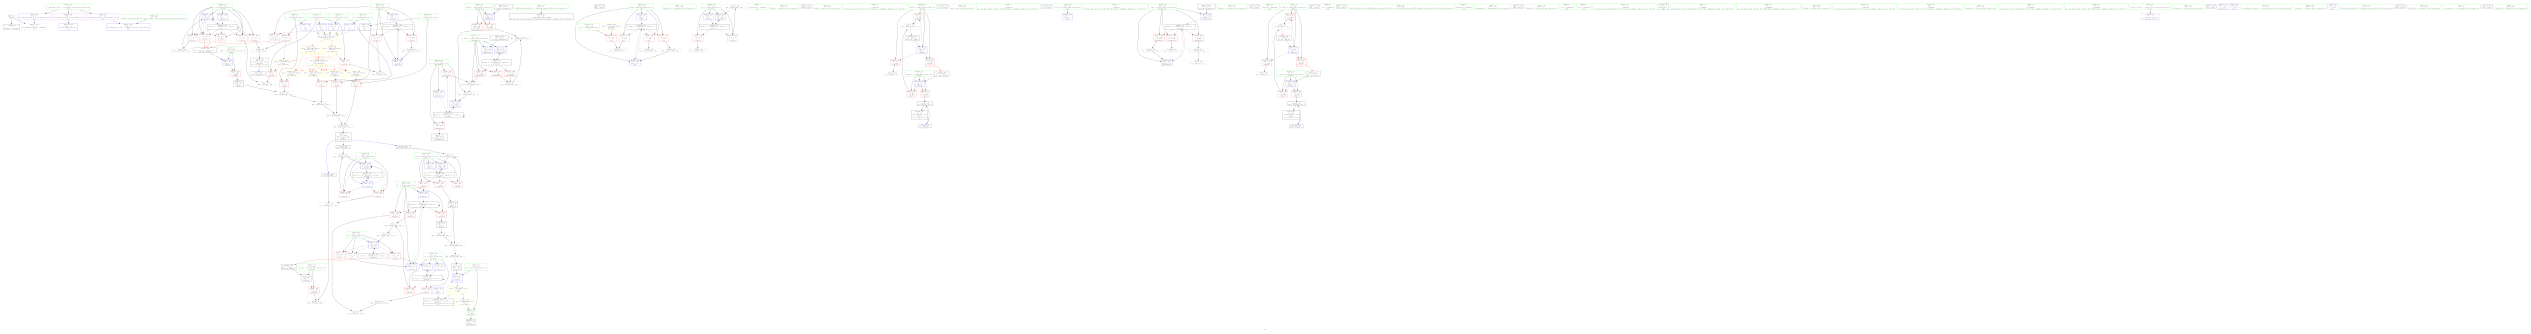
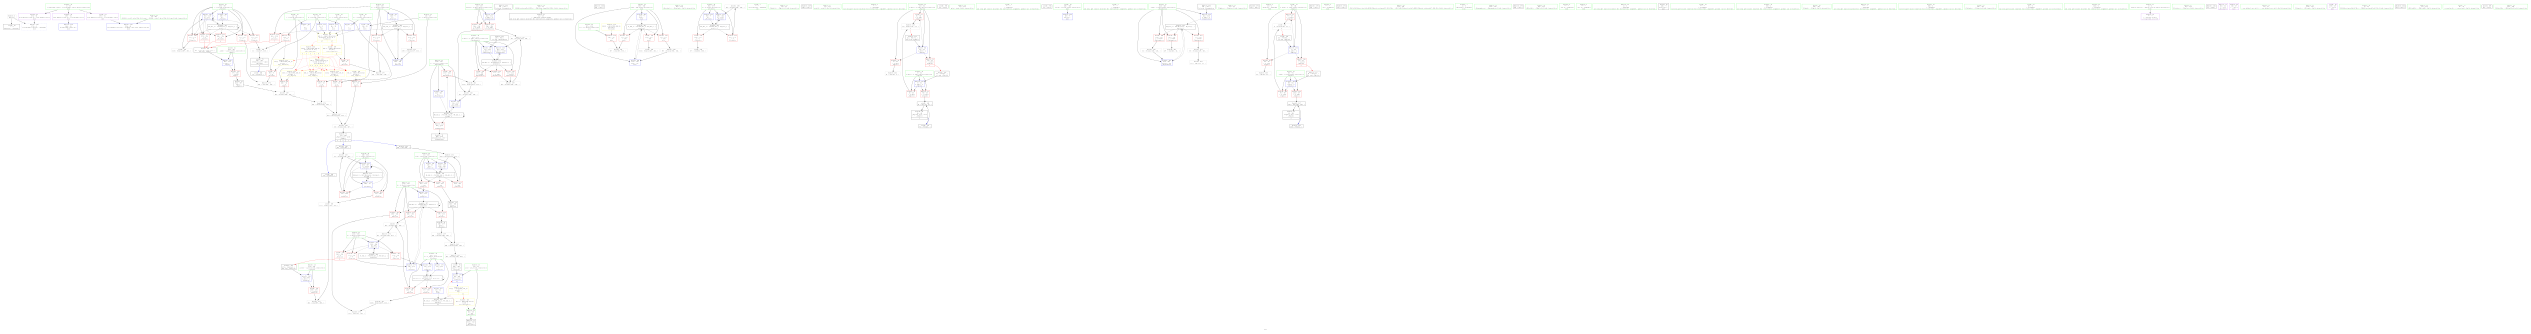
edge "NodeID: 36" -> "NodeID: 266": now "NodeID: 36" -> "NodeID: 104"
